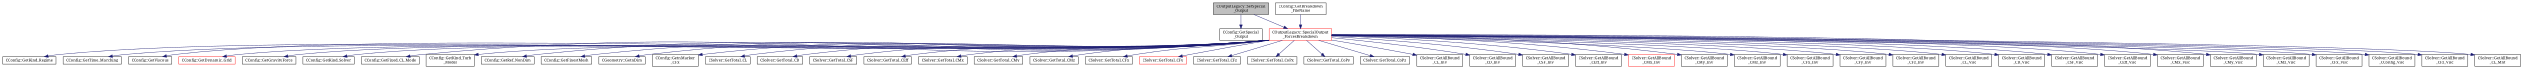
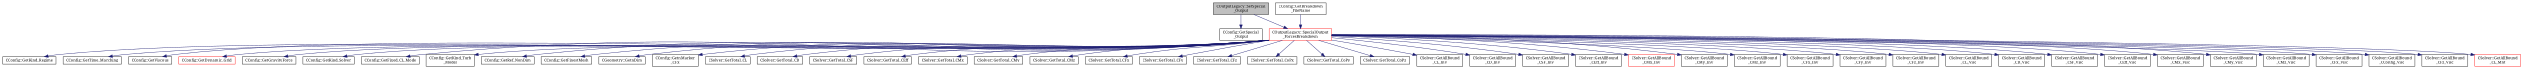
node "CSolver::GetTotal_CFy": color red -> black
node "CSolver::GetAllBound _CL_Mnt": color black -> red
